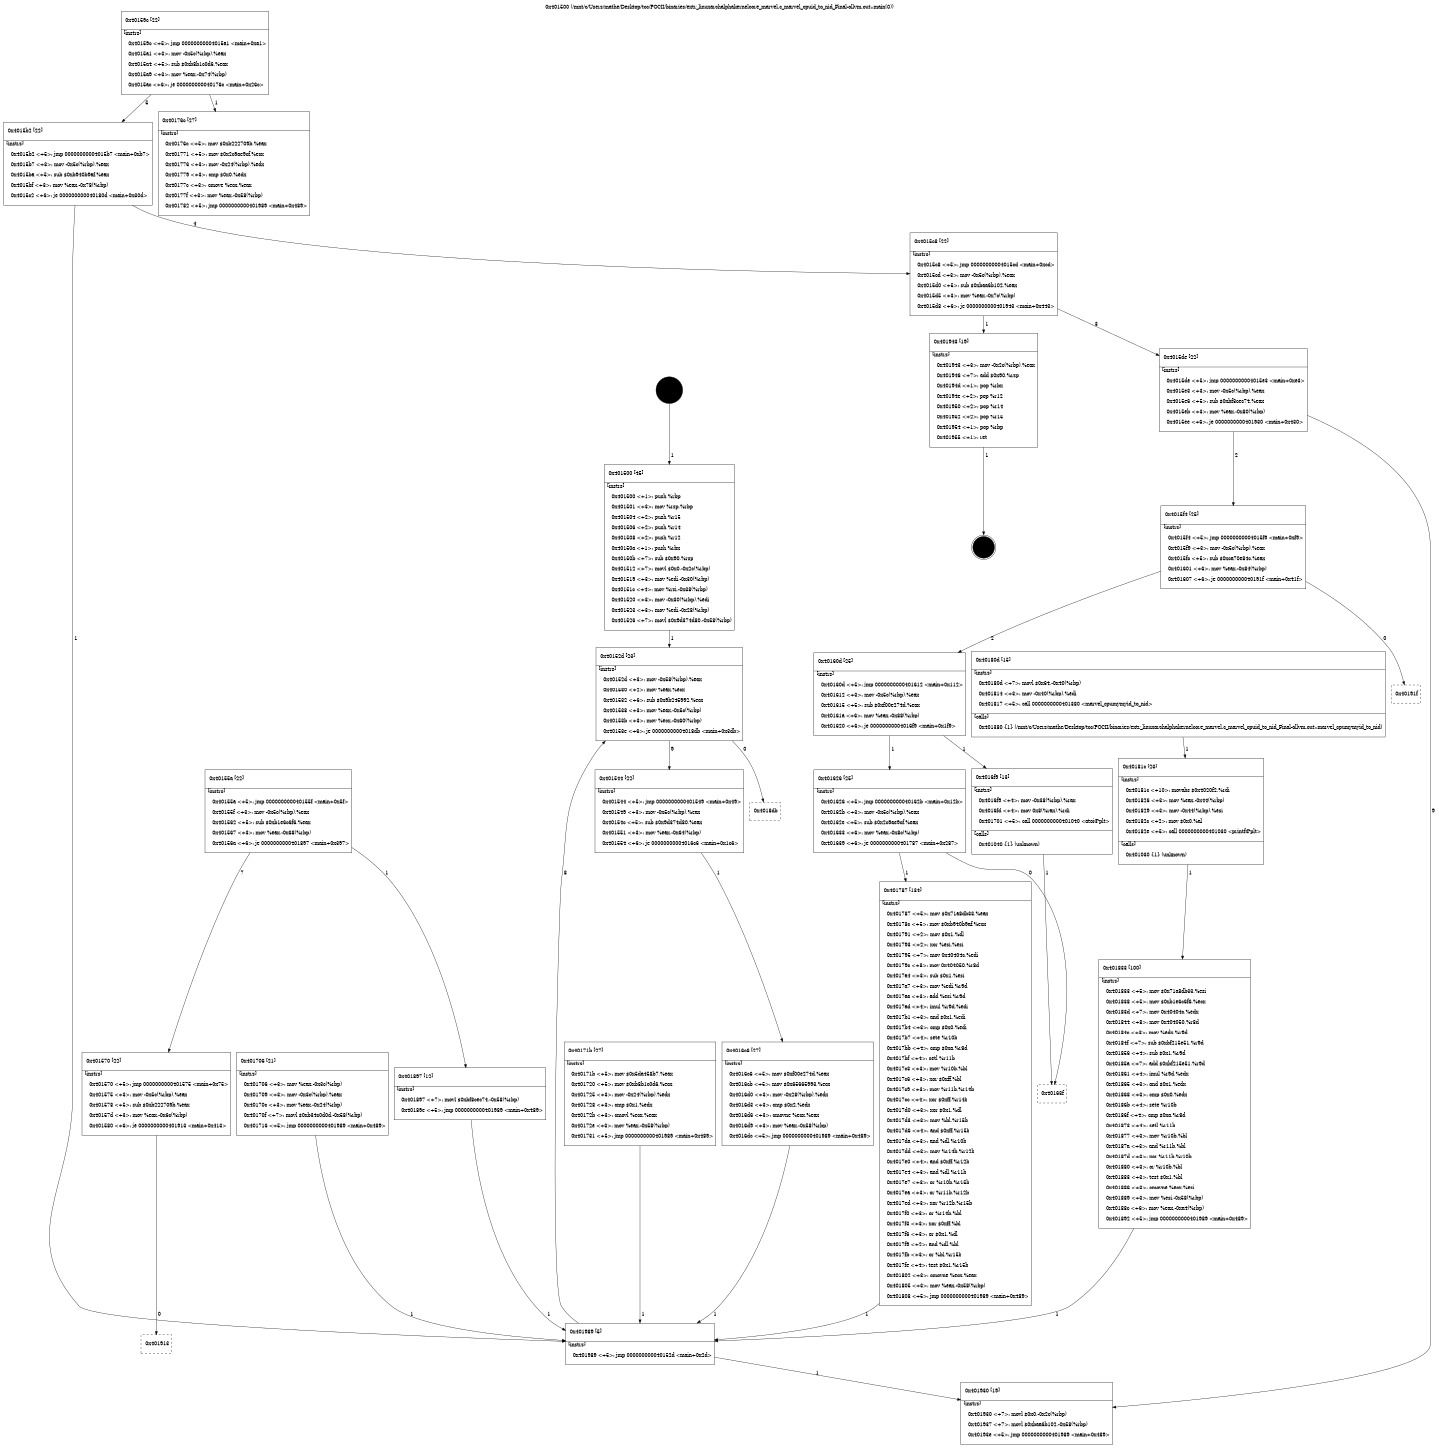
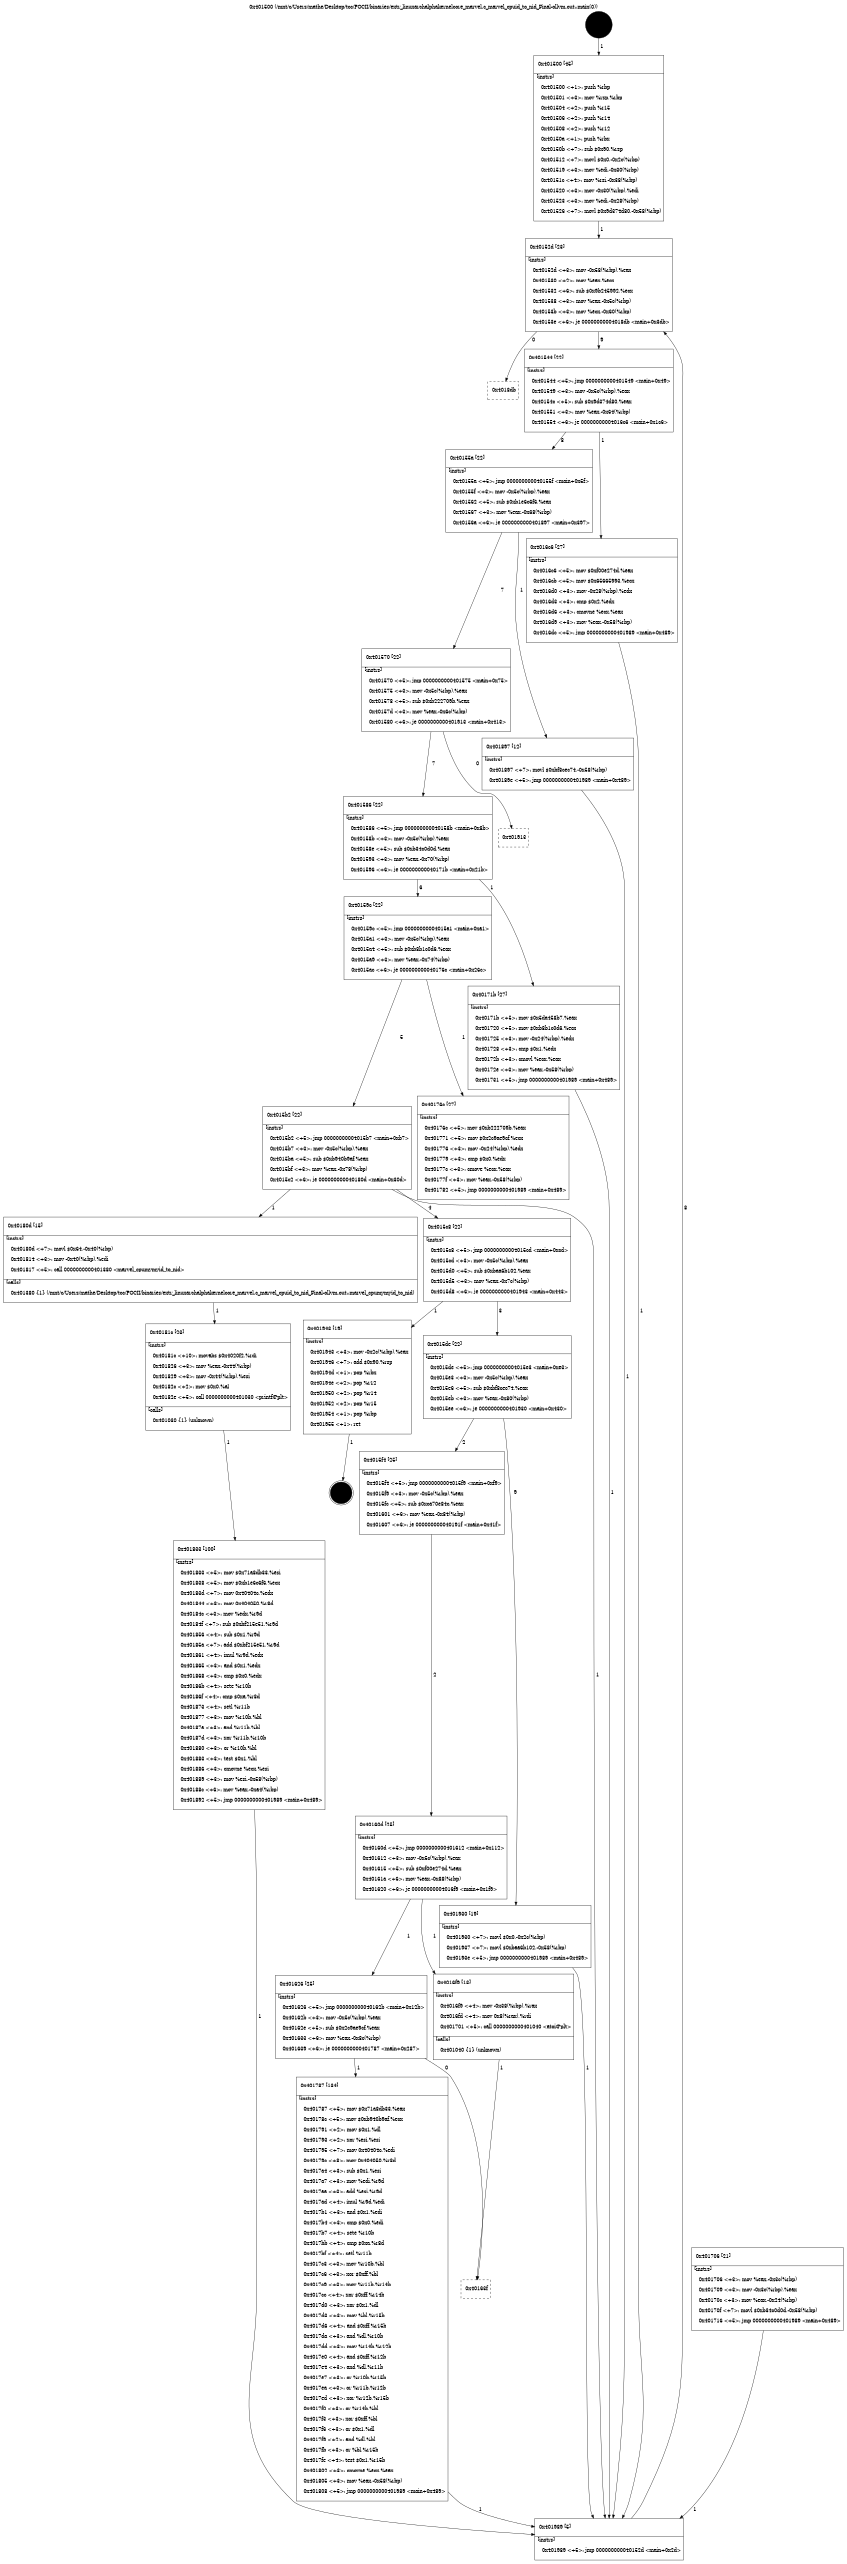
edge "0x401544 [22]" -> "0x40155a [22]": added, label "8"
node "0x40191f": removed
node "0x401586 [22]": added
edge "0x4015b2 [22]" -> "0x40180d [15]": added, label "1"
edge "0x401989 [5]" -> "0x401930 [19]": reversed
